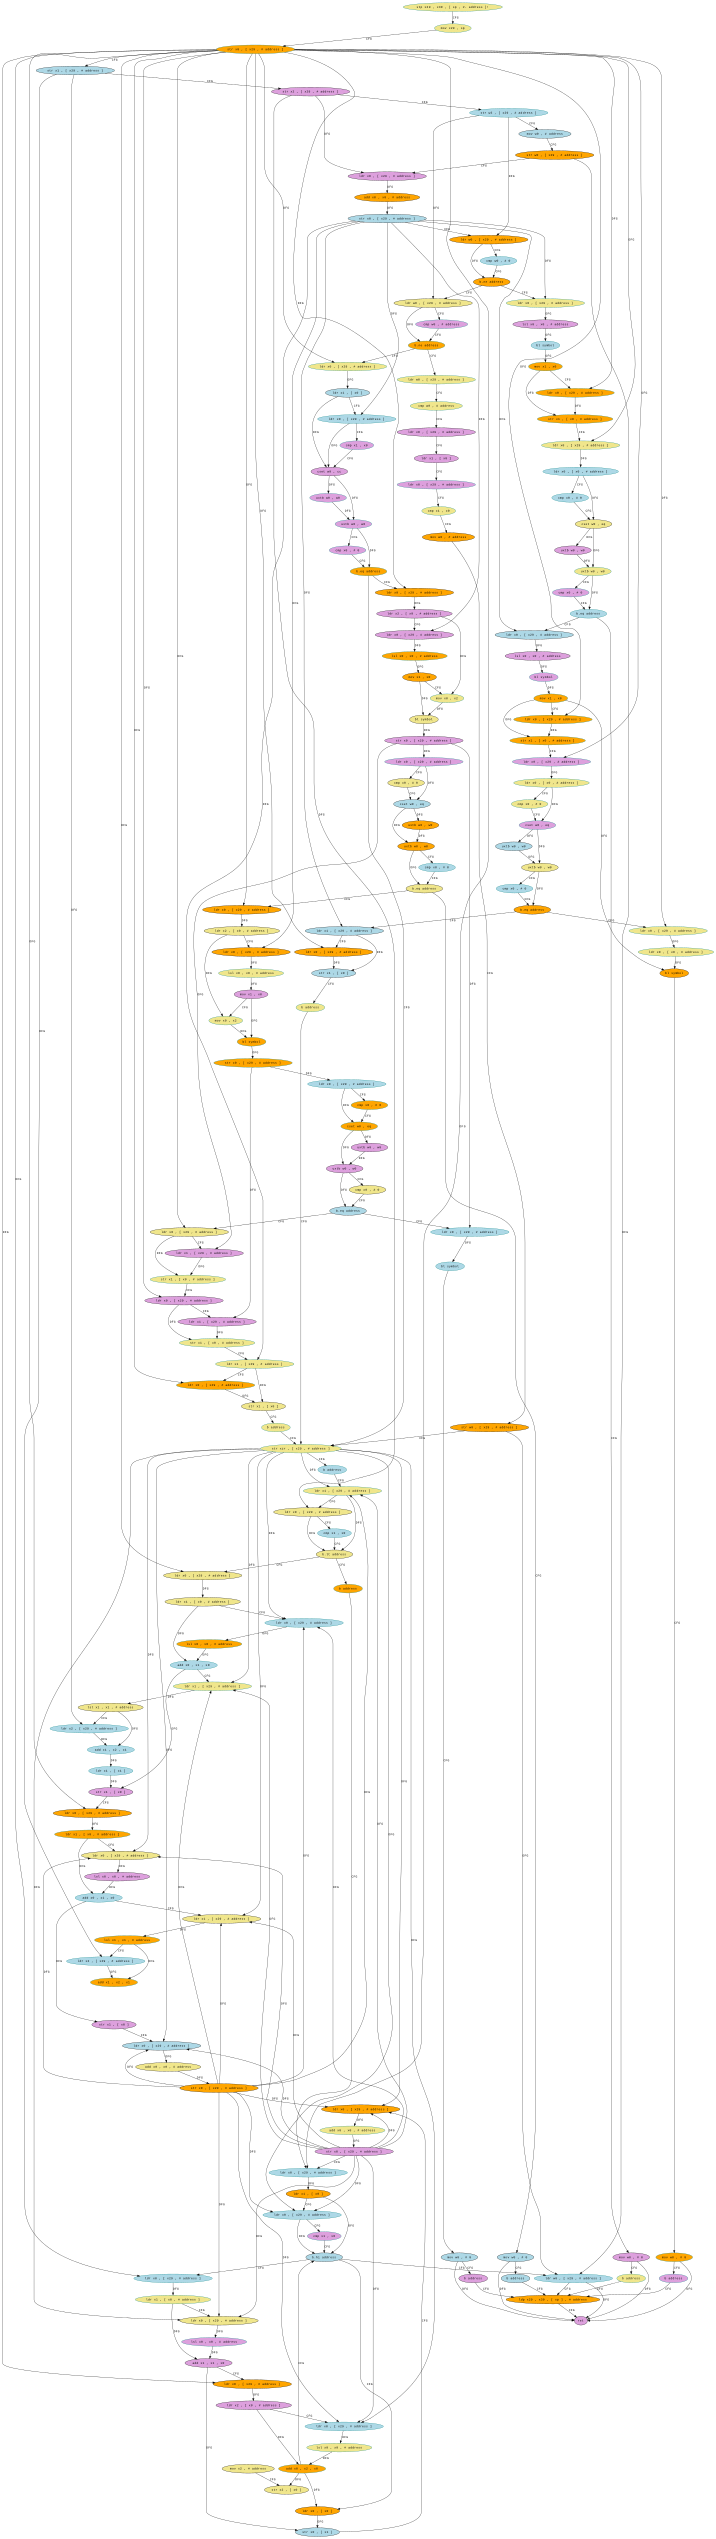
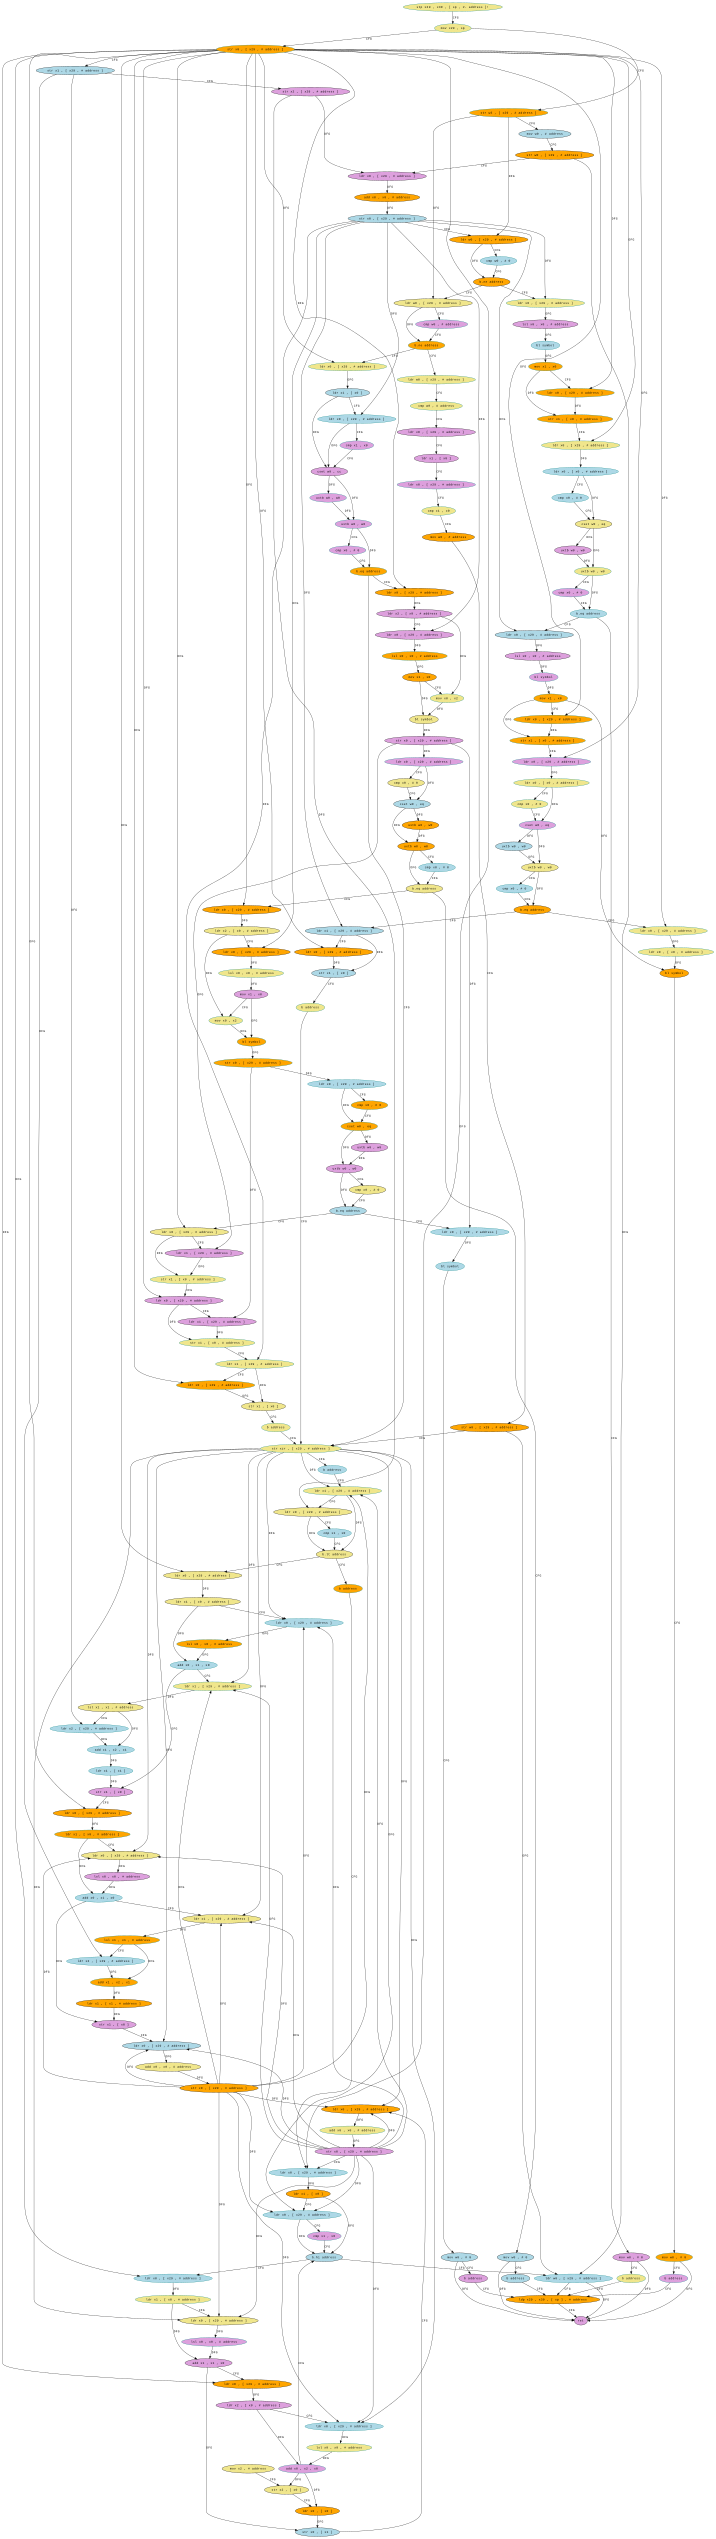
edge "str x2 , [ x29 , # address ]" -> "str w3 , [ x29 , # address ]": now "mov x29 , sp" -> "str w3 , [ x29 , # address ]"
node "str w3 , [ x29 , # address ]": fillcolor lightblue -> orange
node "ldr x1 , [ x1 , # address ]": added
edge "b.hi address" -> "ldr x0 , [ x0 ]": now "str x2 , [ x0 ]" -> "ldr x0 , [ x0 ]"
node "add x0 , x2 , x0": fillcolor orange -> plum
